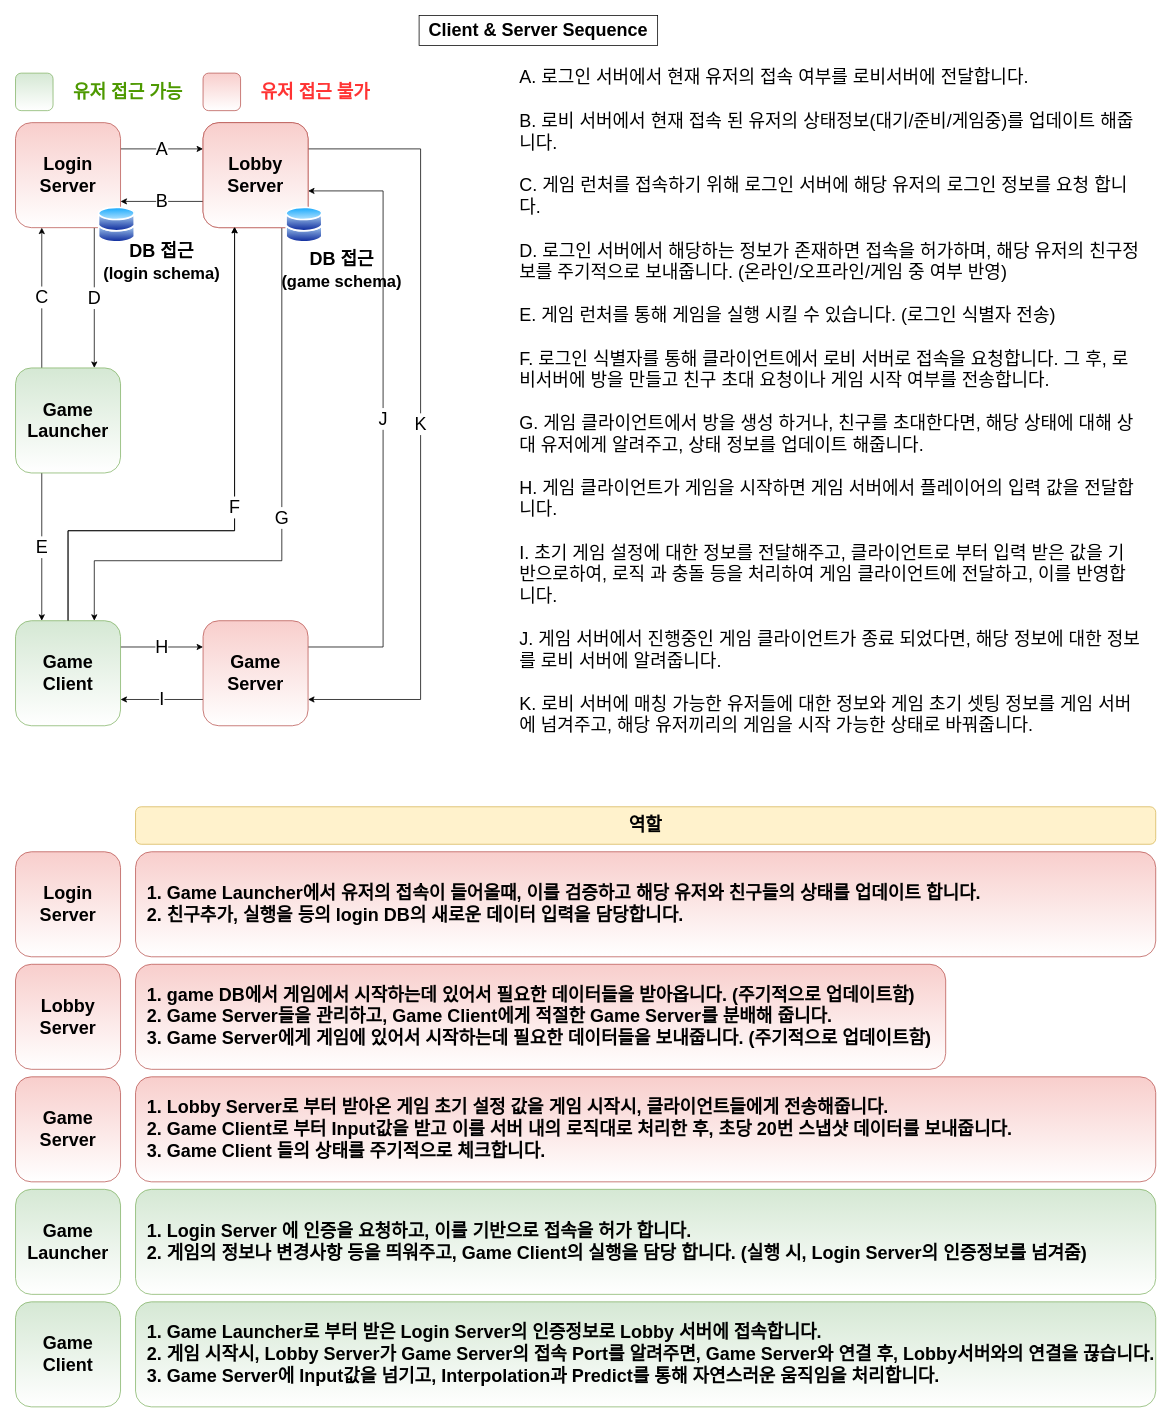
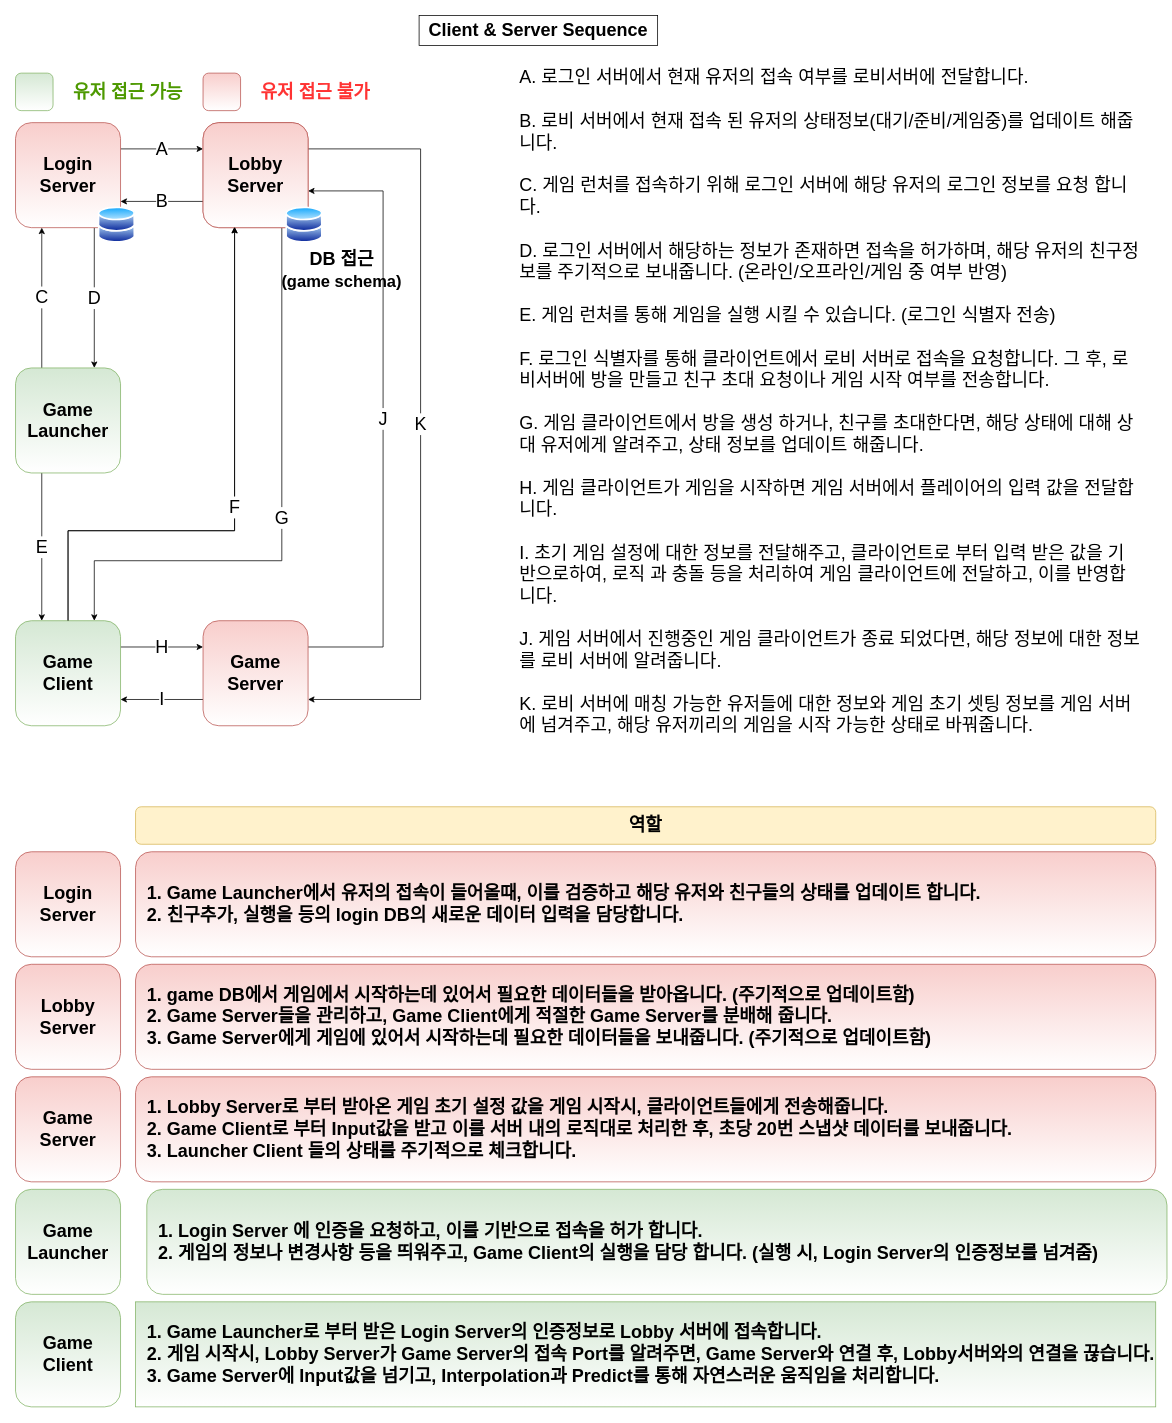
node "DB 접근 (login schema)": removed
node "1. game DB에서 게임에서 시작하는데 있어서 필요한 데이터들을 받아옵니다. (주기적으로 업데이트함) 2. Game Server들을 관리하고, Game Client에게 적절한 Game Server를 분배해 줍니다. 3. Game Server에게 게임에 있어서 시작하는데 필요한 데이터들을 보내줍니다. (주기적으로 업데이트함)": size 810x105 -> 1020x105
node "1. Lobby Server로 부터 받아온 게임 초기 설정 값을 게임 시작시, 클라이언트들에게 전송해줍니다. 2. Game Client로 부터 Input값을 받고 이를 서버 내의 로직대로 처리한 후, 초당 20번 스냅샷 데이터를 보내줍니다. 3. Game Client 들의 상태를 주기적으로 체크합니다.": label "1. Lobby Server로 부터 받아온 게임 초기 설정 값을 게임 시작시, 클라이언트들에게 전송해줍니다. 2. Game Client로 부터 Input값을 받고 이를 서버 내의 로직대로 처리한 후, 초당 20번 스냅샷 데이터를 보내줍니다. 3. Game Client 들의 상태를 주기적으로 체크합니다." -> "1. Lobby Server로 부터 받아온 게임 초기 설정 값을 게임 시작시, 클라이언트들에게 전송해줍니다. 2. Game Client로 부터 Input값을 받고 이를 서버 내의 로직대로 처리한 후, 초당 20번 스냅샷 데이터를 보내줍니다. 3. Launcher Client 들의 상태를 주기적으로 체크합니다."
node "1. Login Server 에 인증을 요청하고, 이를 기반으로 접속을 허가 합니다. 2. 게임의 정보나 변경사항 등을 띄워주고, Game Client의 실행을 담당 합니다. (실행 시, Login Server의 인증정보를 넘겨줌)": moved (645, 1242) -> (657, 1242)
node "1. Game Launcher로 부터 받은 Login Server의 인증정보로 Lobby 서버에 접속합니다. 2. 게임 시작시, Lobby Server가 Game Server의 접속 Port를 알려주면, Game Server와 연결 후, Lobby서버와의 연결을 끊습니다. 3. Game Server에 Input값을 넘기고, Interpolation과 Predict를 통해 자연스러운 움직임을 처리합니다.": shape rounded rectangle -> rectangle
